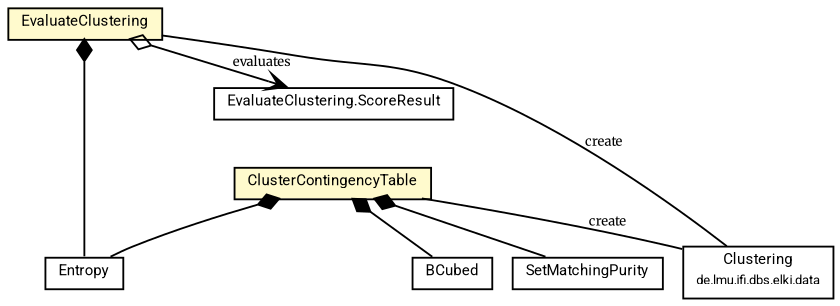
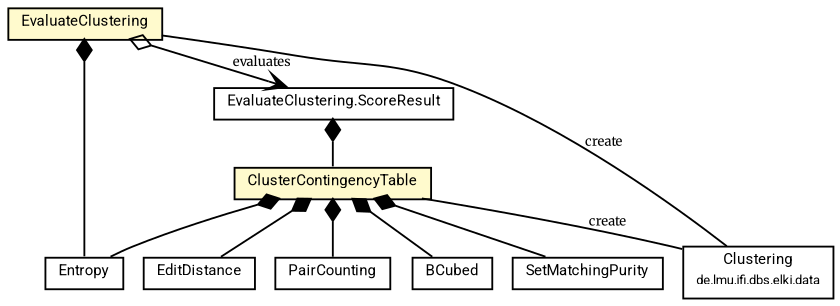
edge "ClusterContingencyTable" -> "EvaluateClustering.ScoreResult": added
node "EditDistance": added
node "PairCounting": added
